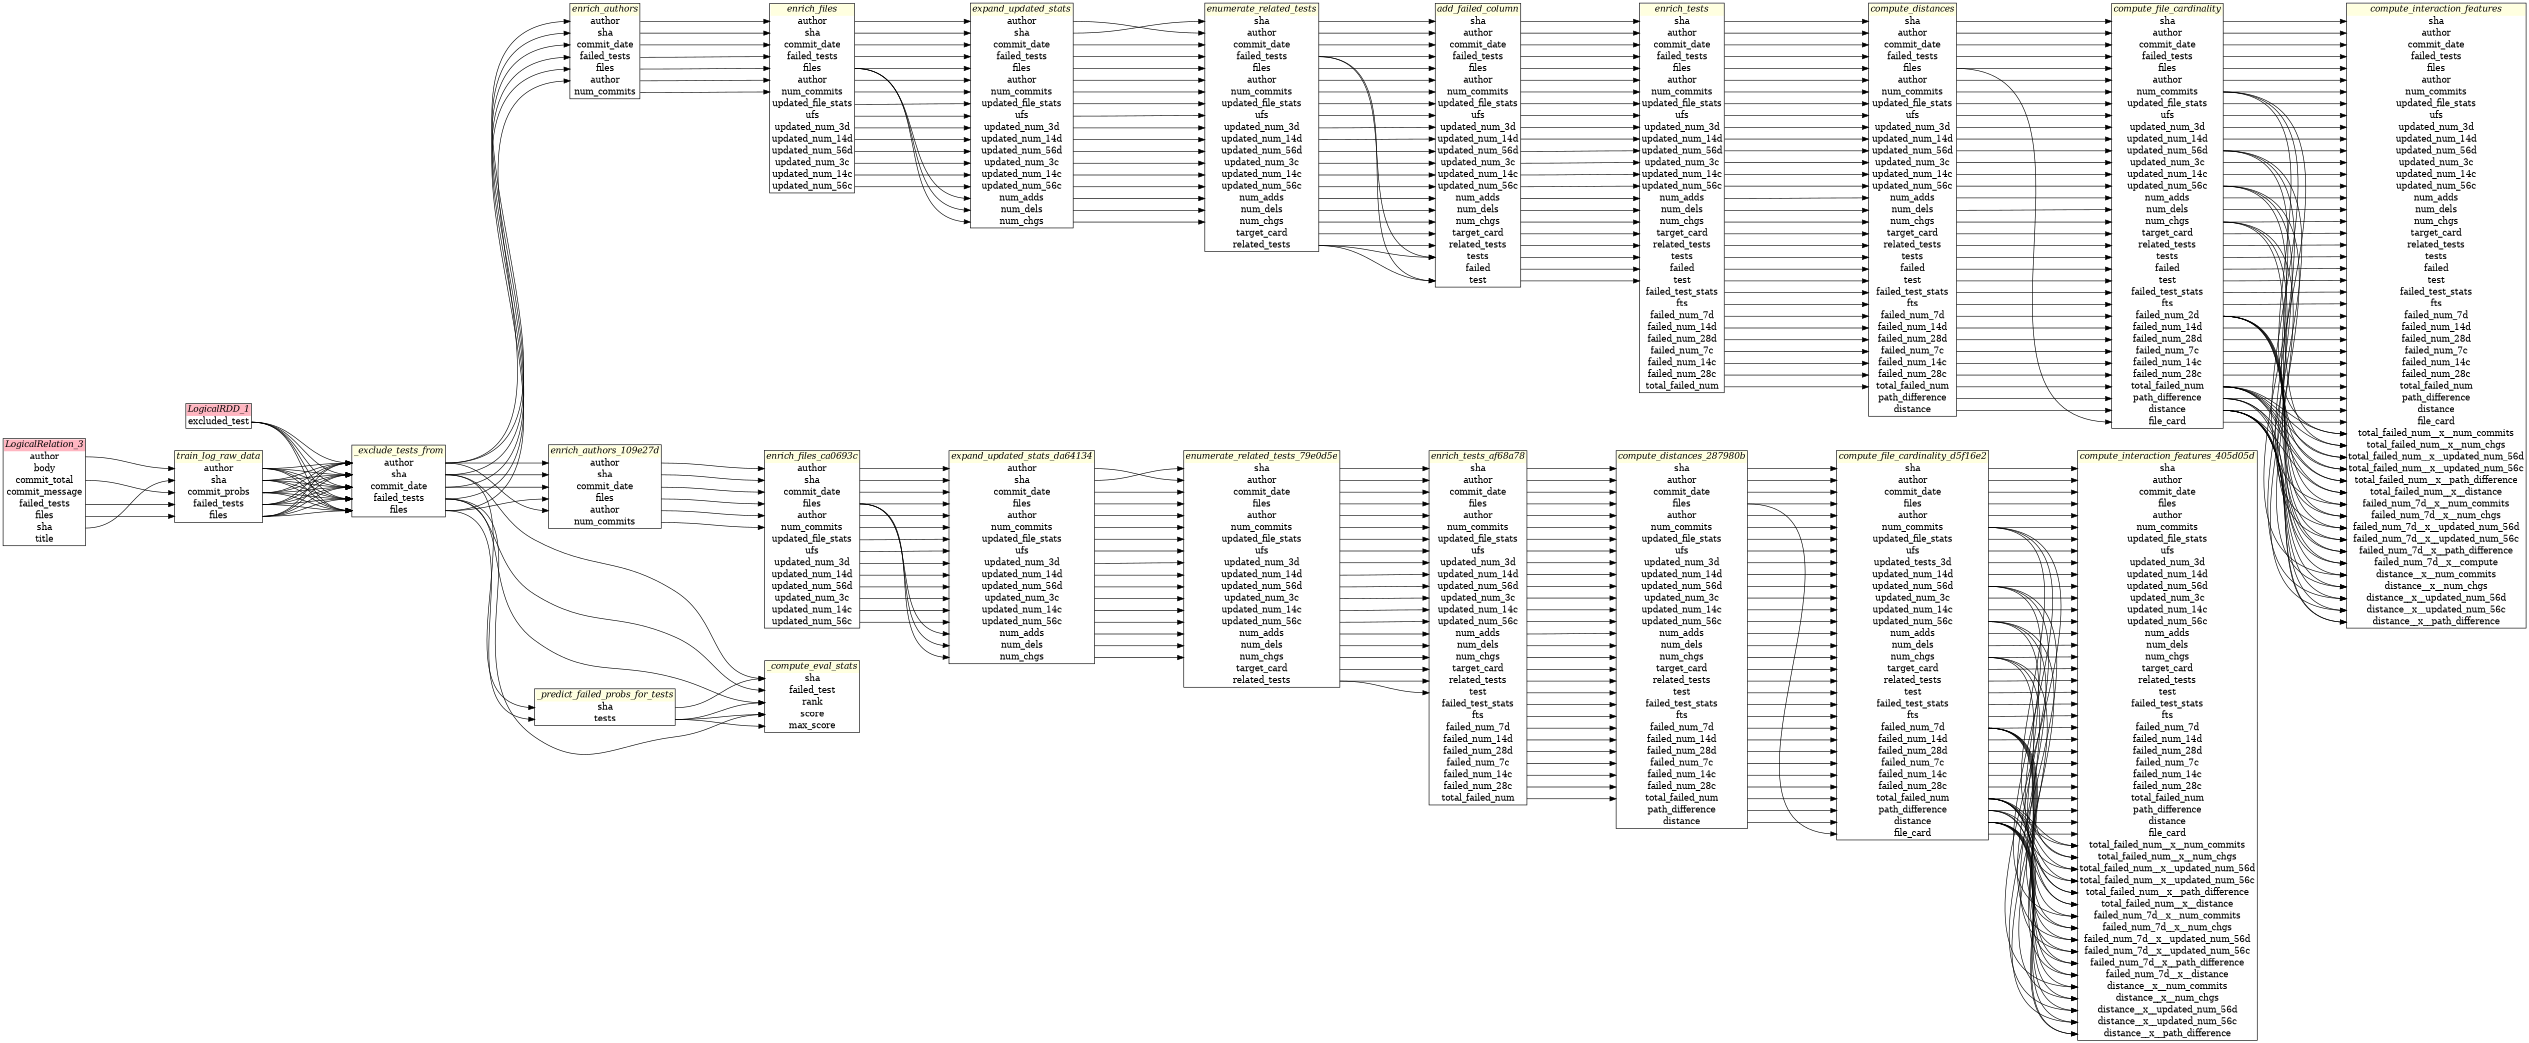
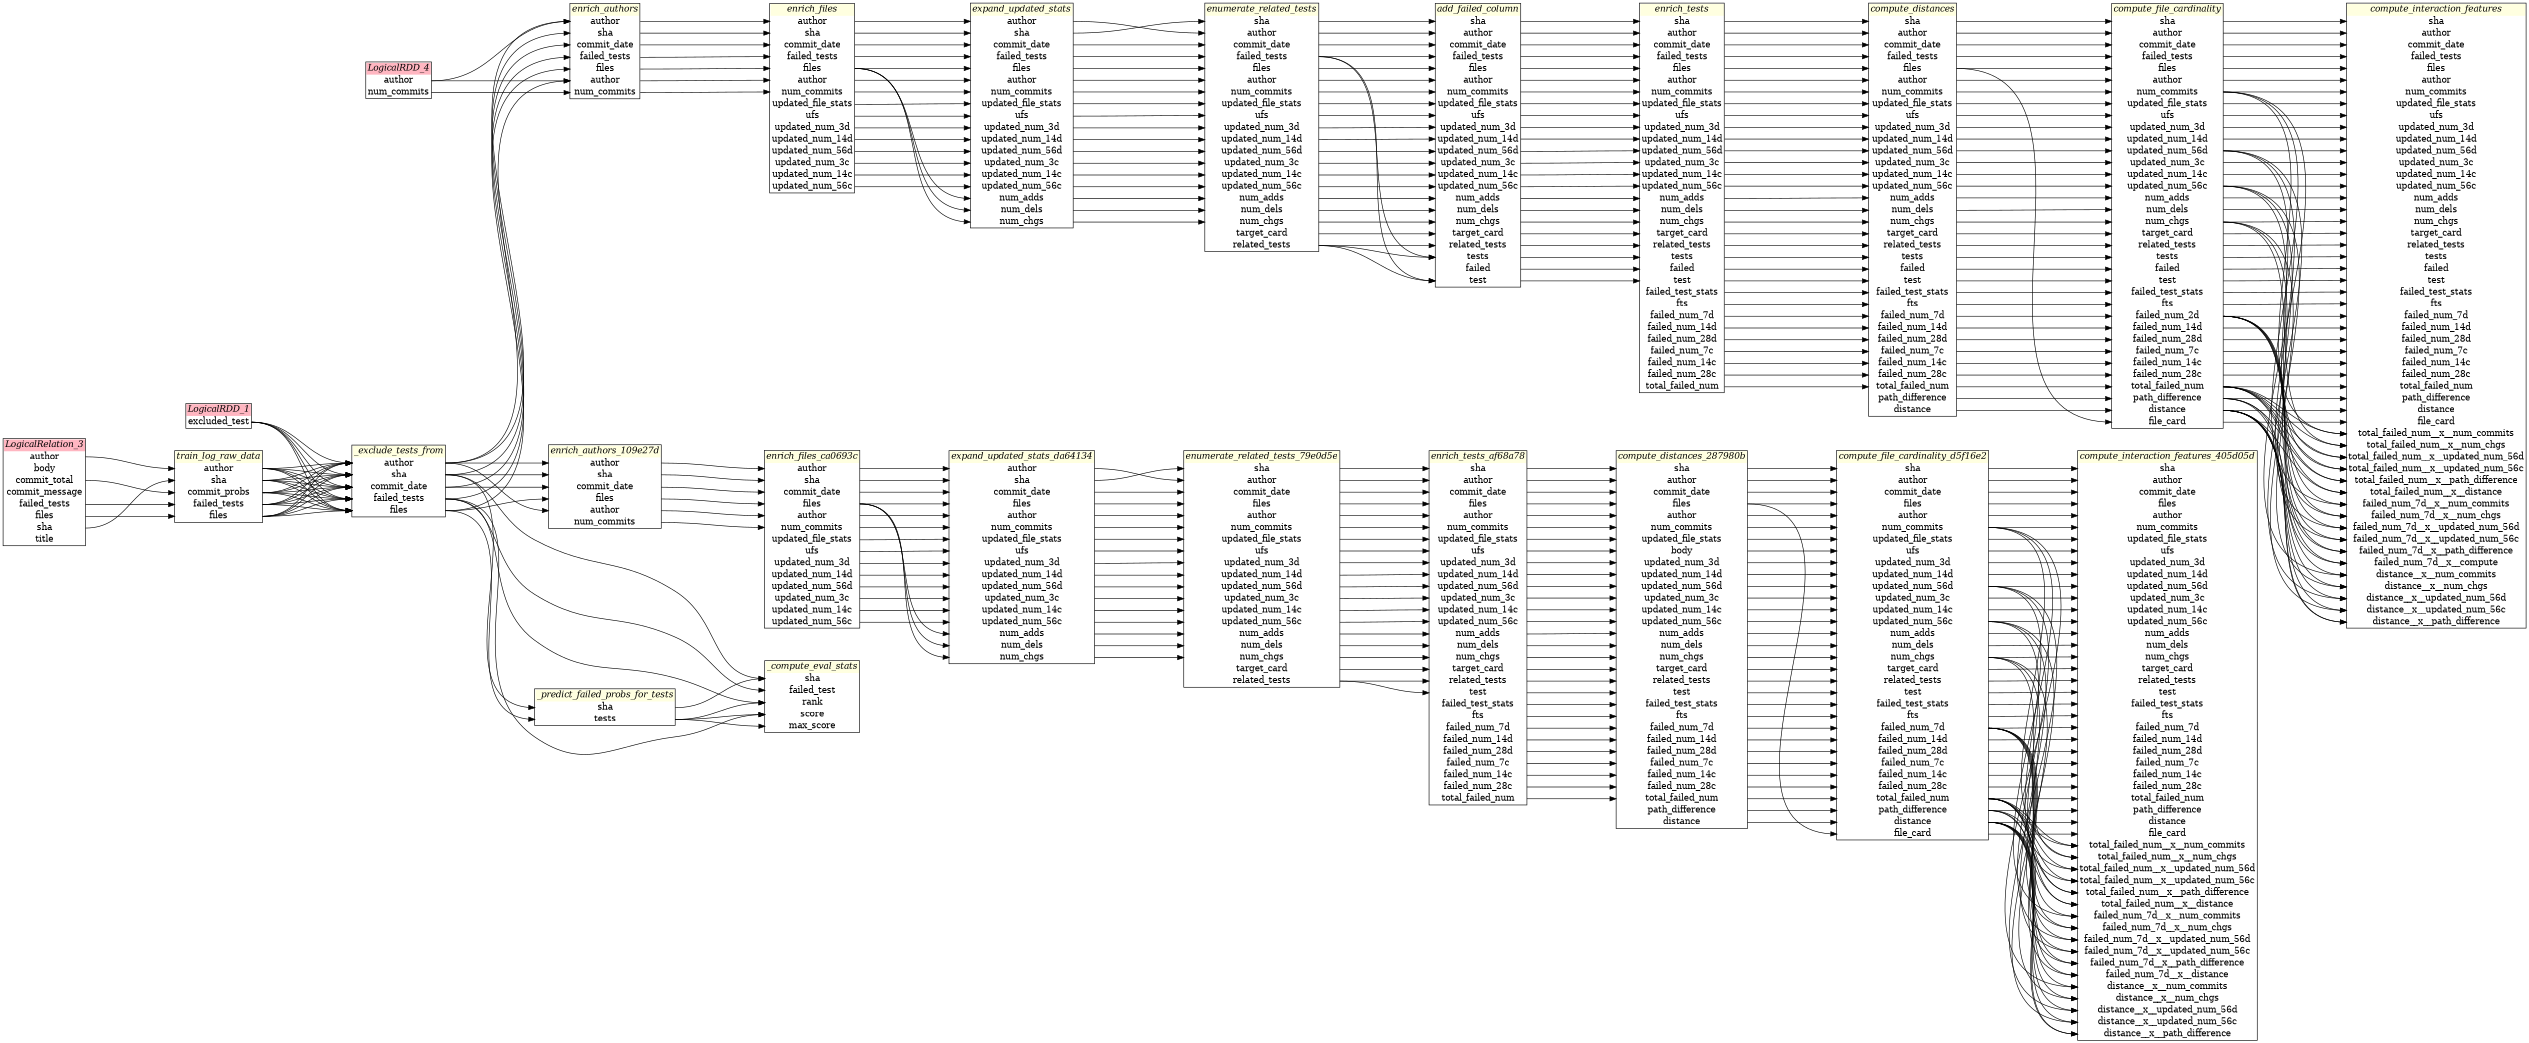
node "LogicalRDD_4": added
node "compute_distances_287980b": text "ufs" -> "body"
node "compute_file_cardinality_d5f16e2": text "updated_tests_3d" -> "updated_num_3d"
